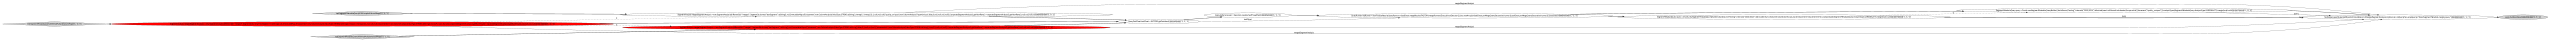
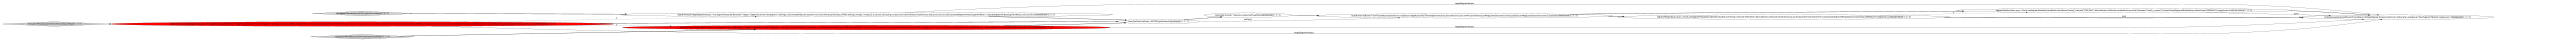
node "exec.shutdownNow()@@@9@@@['1', '1', '1']": removed
